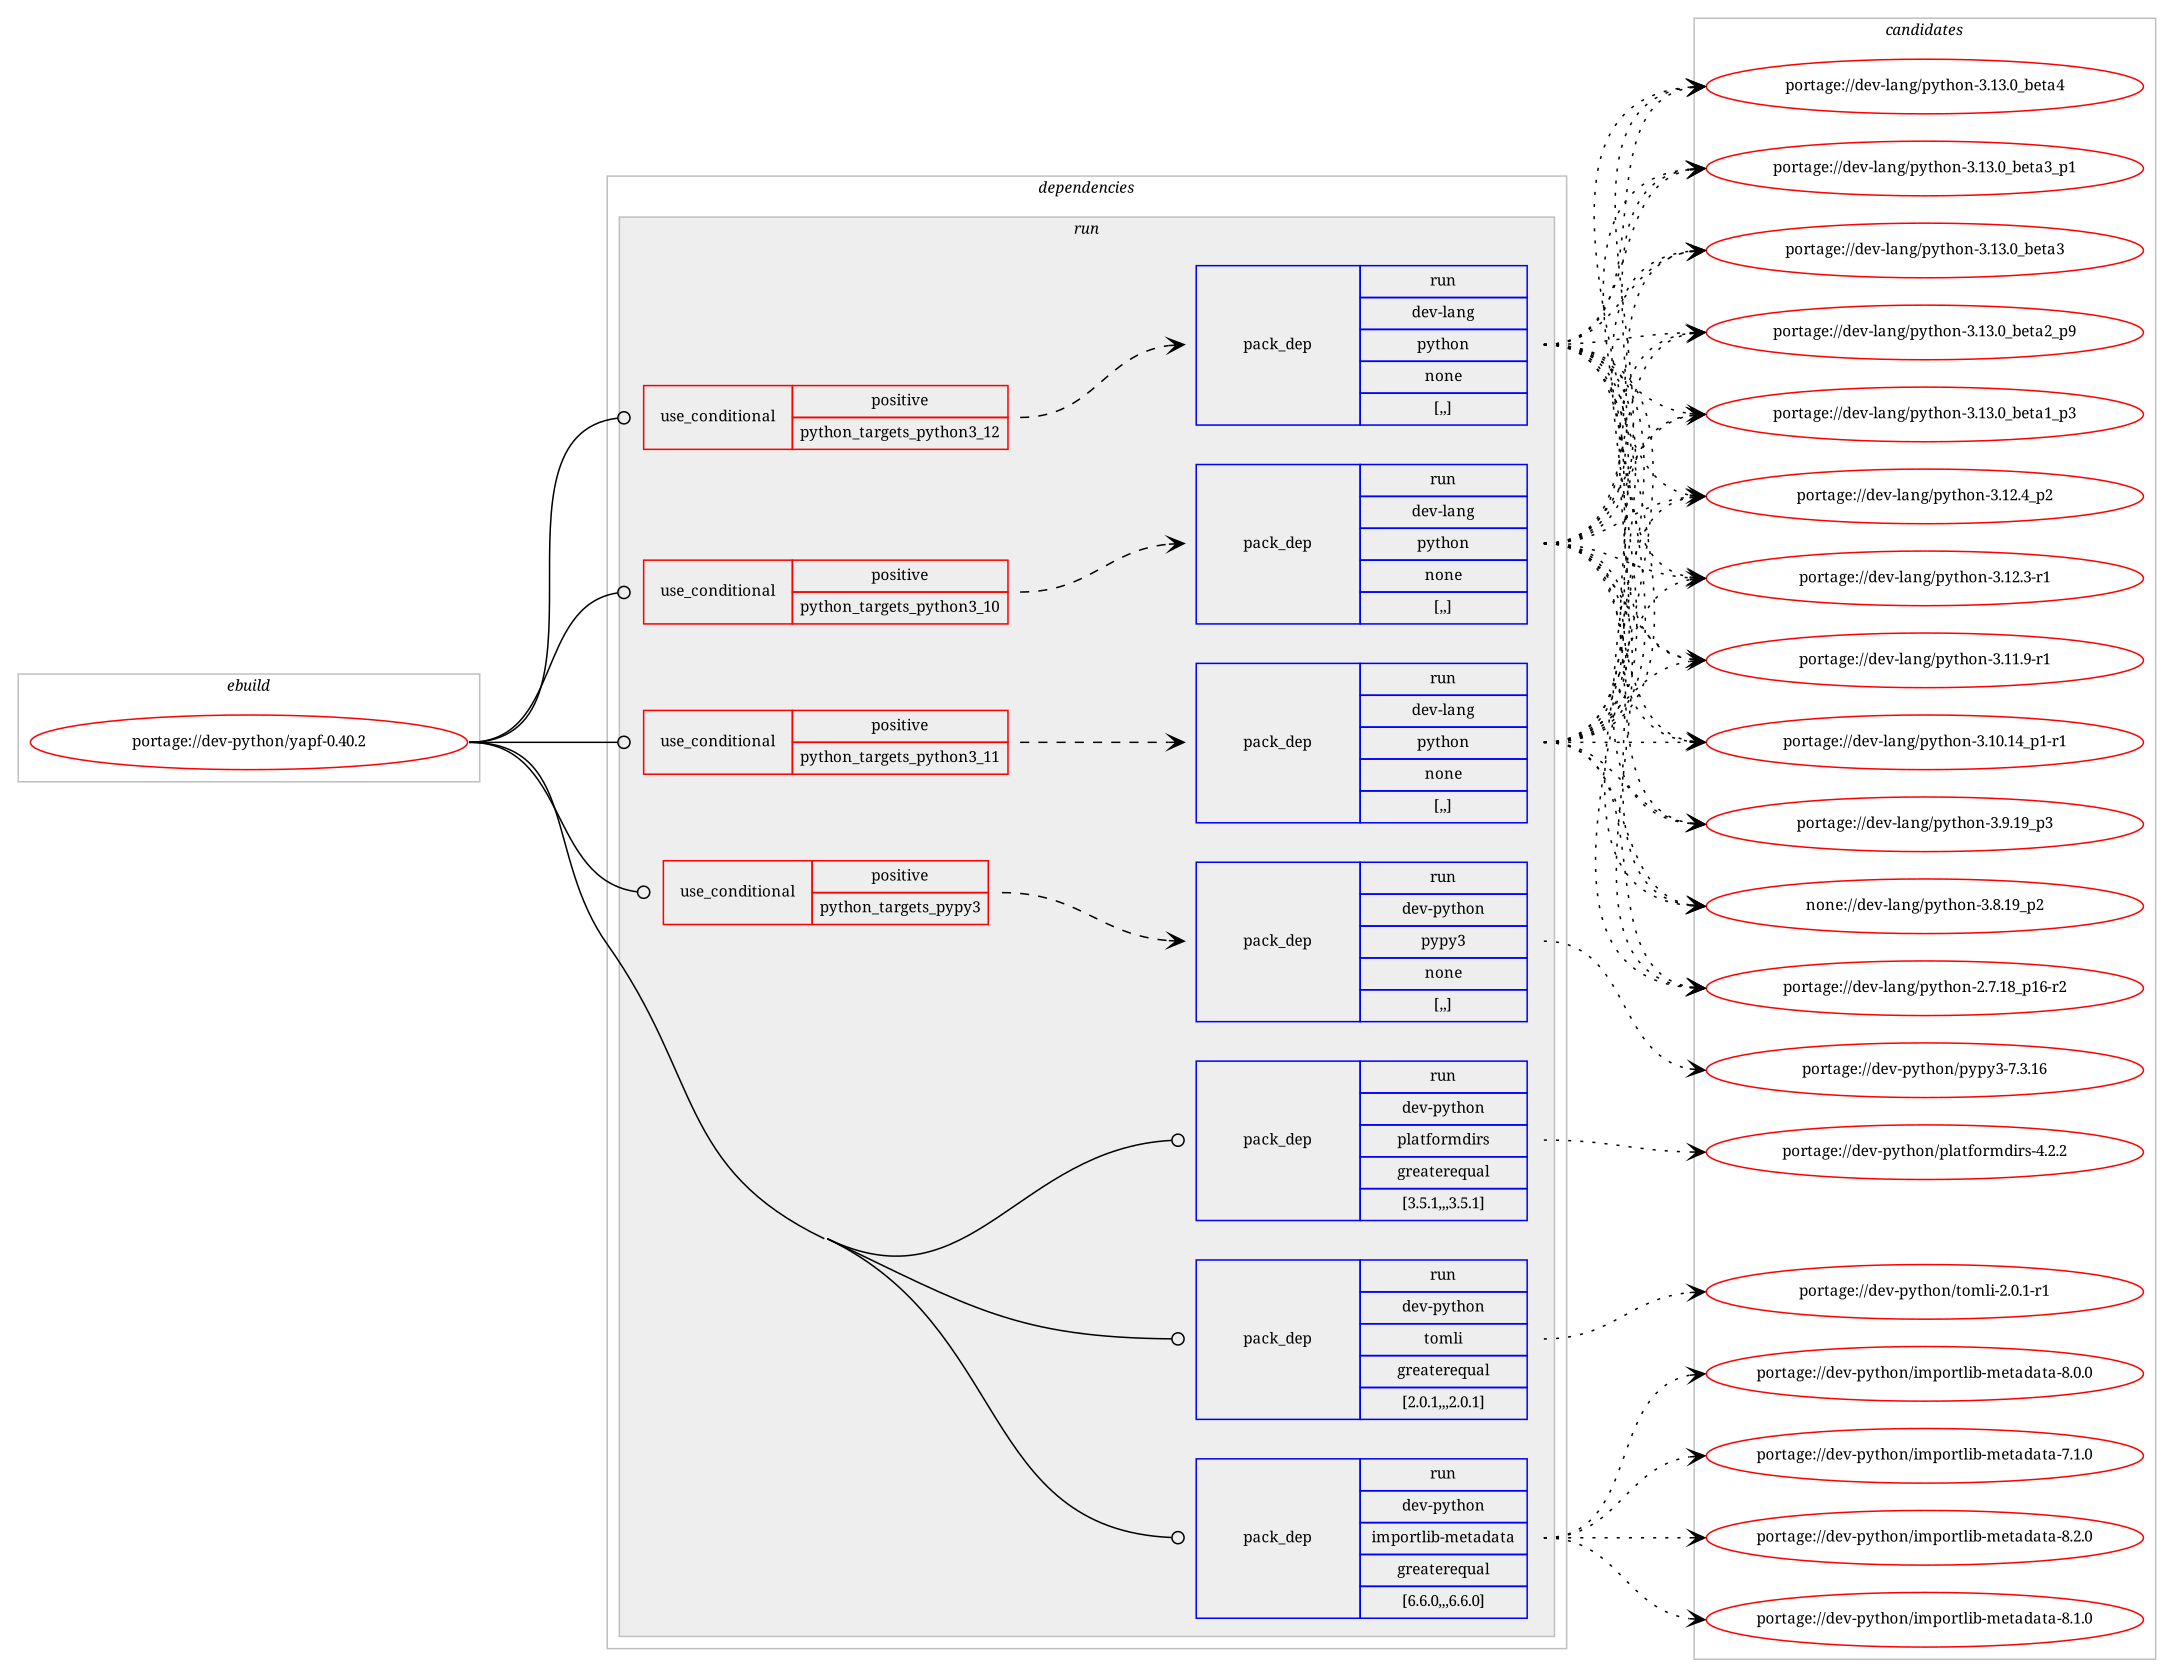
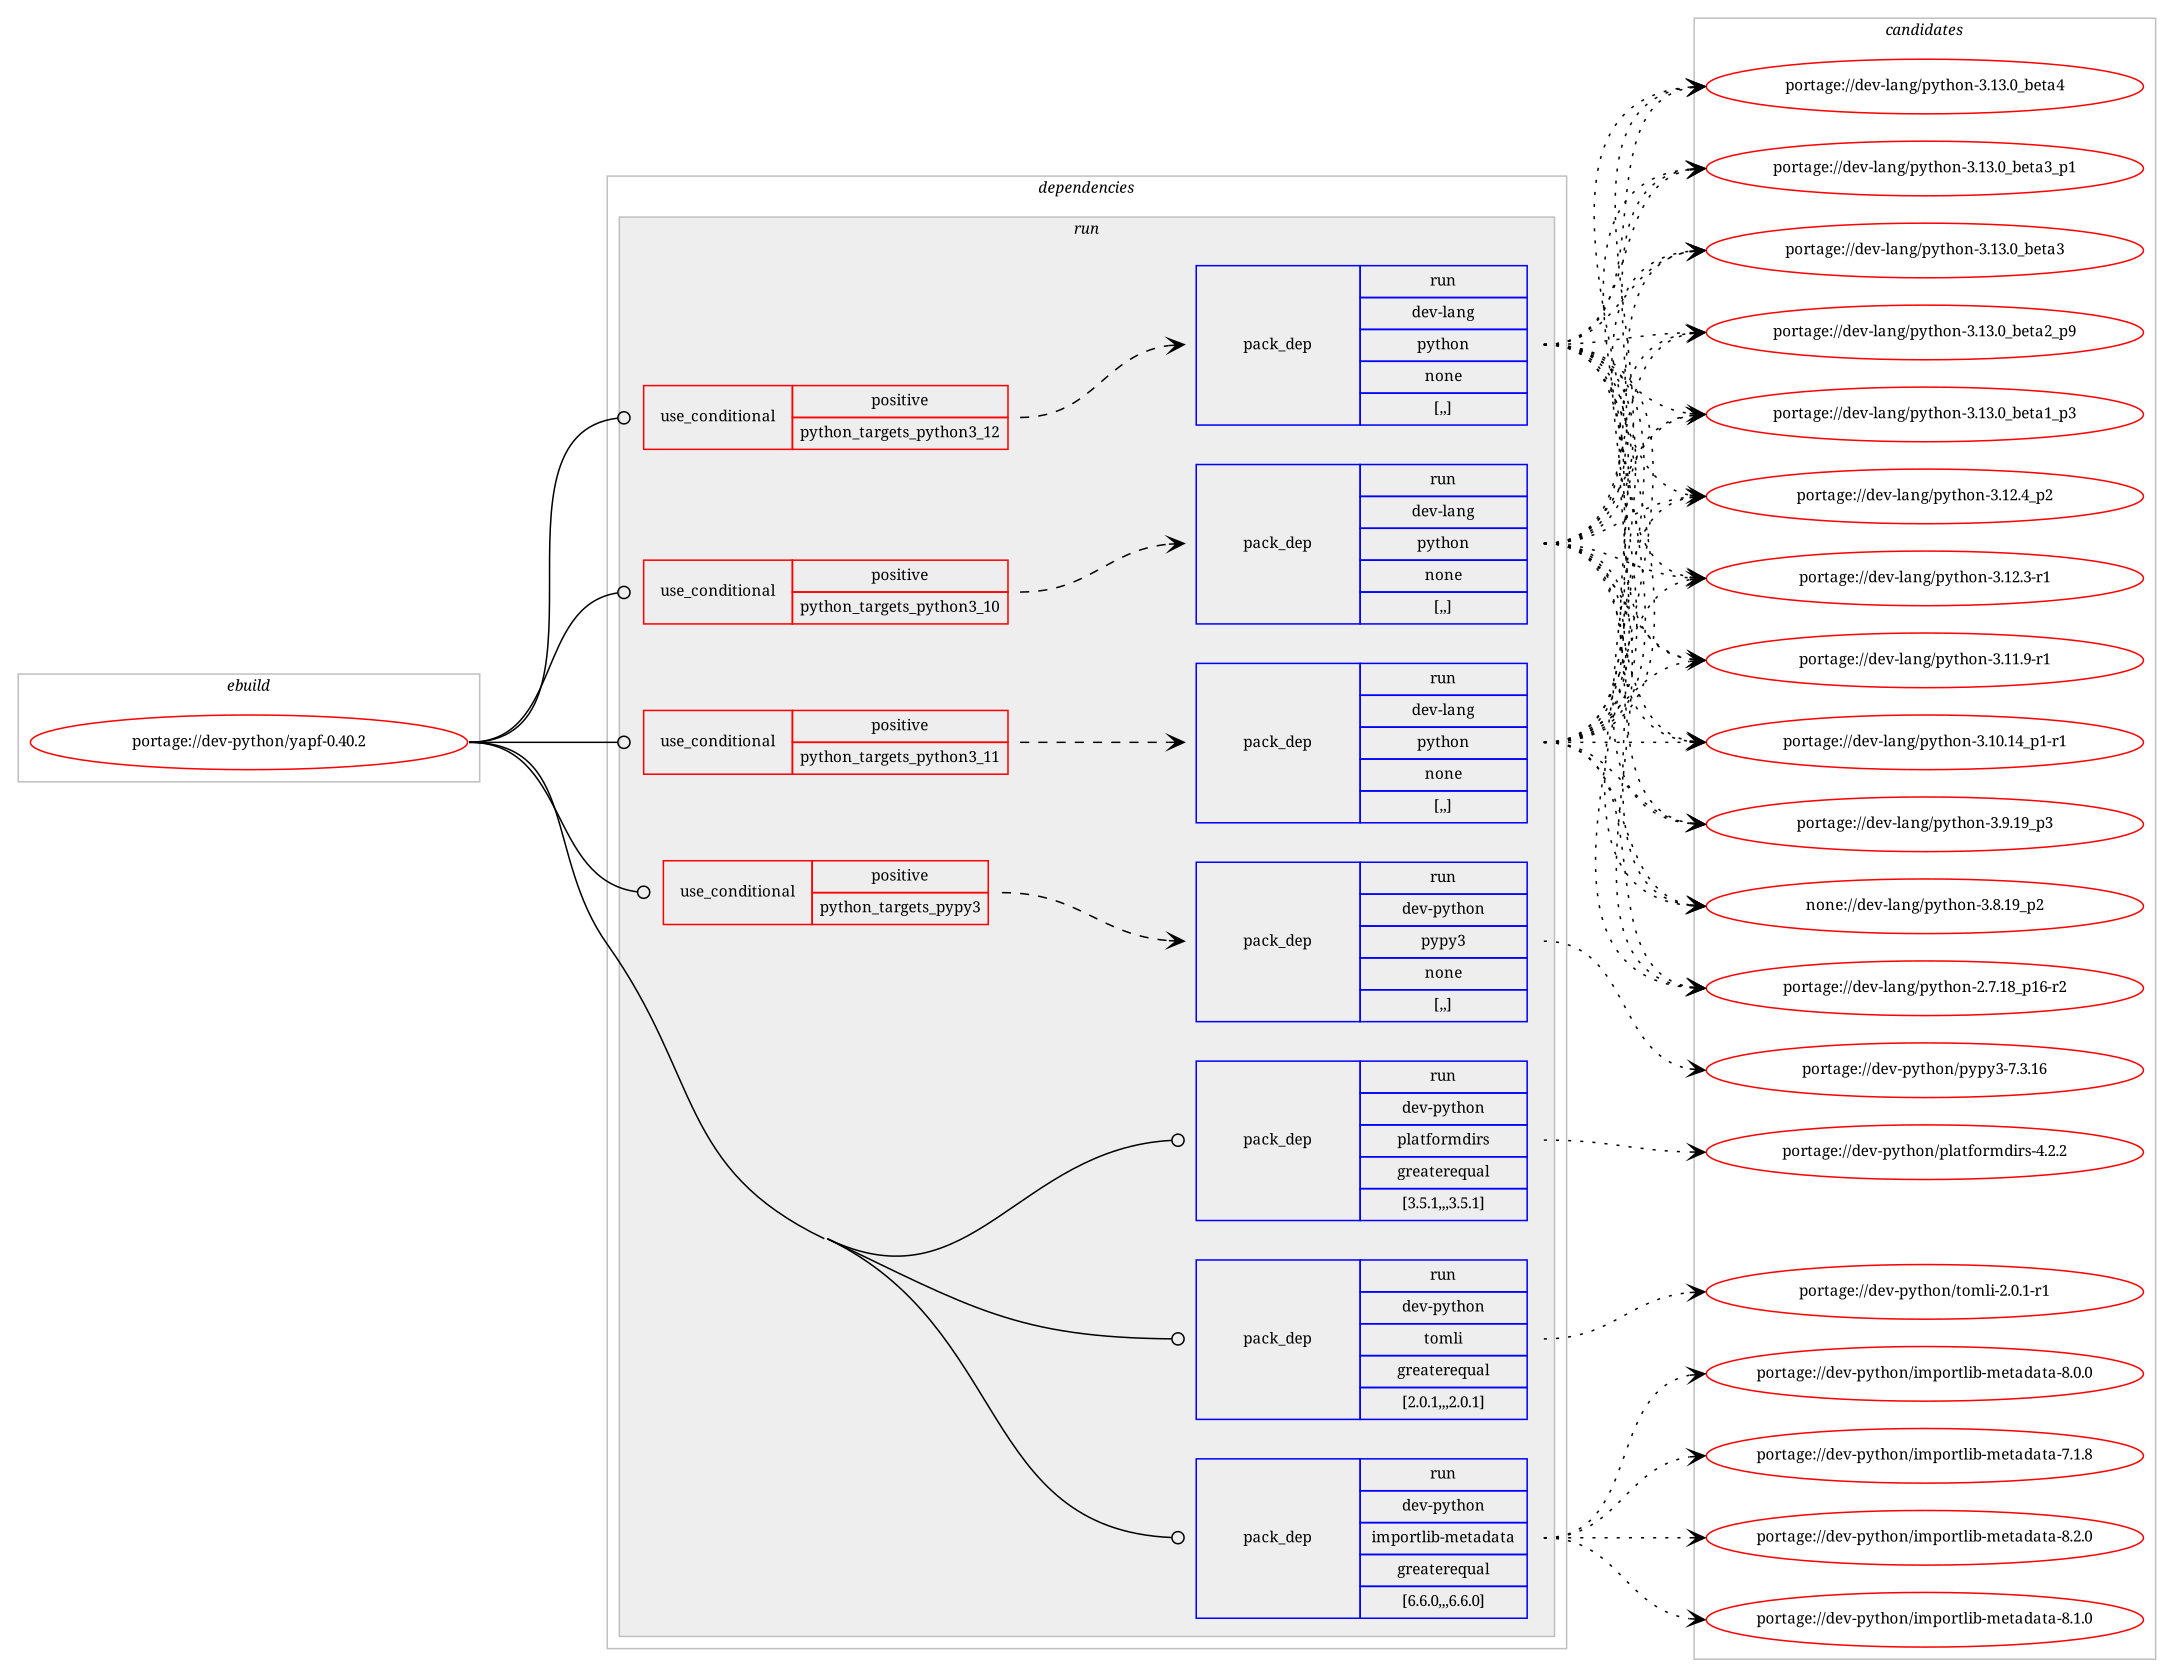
node "portage://dev-python/importlib-metadata-7.1.0": label "portage://dev-python/importlib-metadata-7.1.0" -> "portage://dev-python/importlib-metadata-7.1.8"
